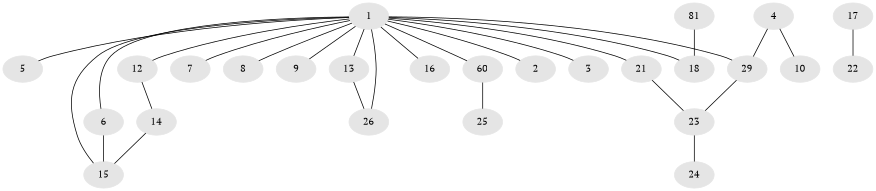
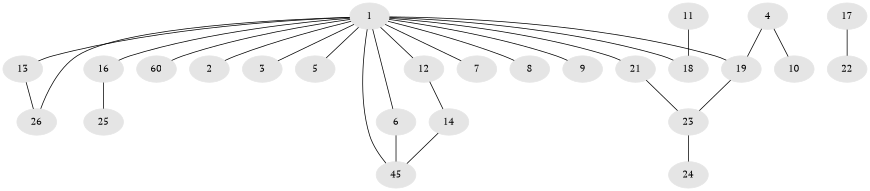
node "81": label "81" -> "11"
node "29": label "29" -> "19"
edge "60" -- "25": now "16" -- "25"
node "15": label "15" -> "45"
